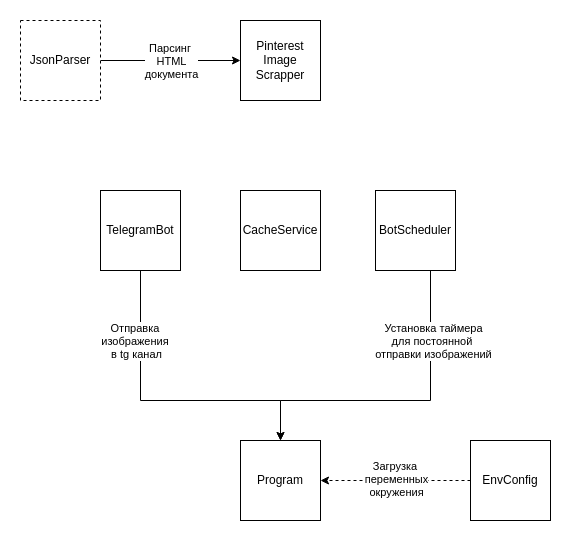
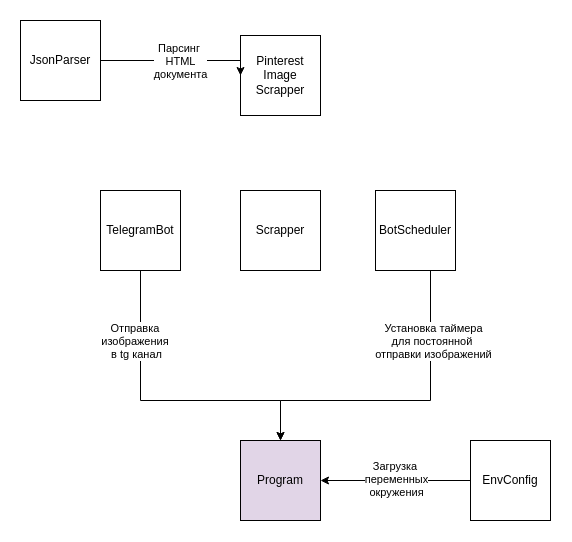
node "JsonParser": style dashed -> solid
node "Pinterest Image Scrapper": moved (281, 61) -> (281, 76)
node "CacheService": label "CacheService" -> "Scrapper"
node "Program": fillcolor #ffffff -> #e1d5e7
edge "EnvConfig" -> "Program": style dashed -> solid
